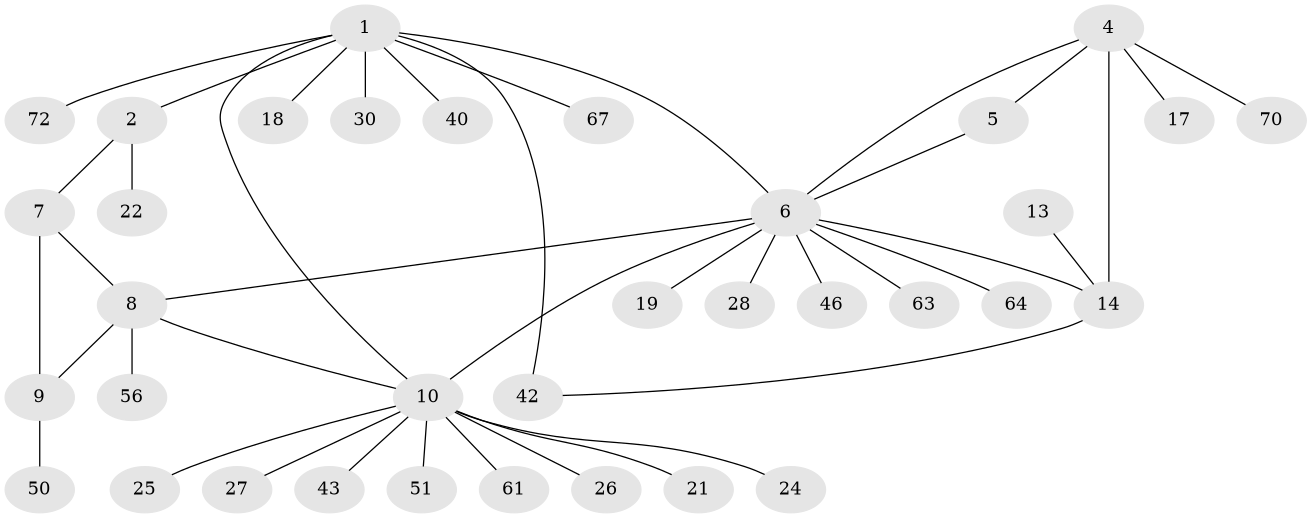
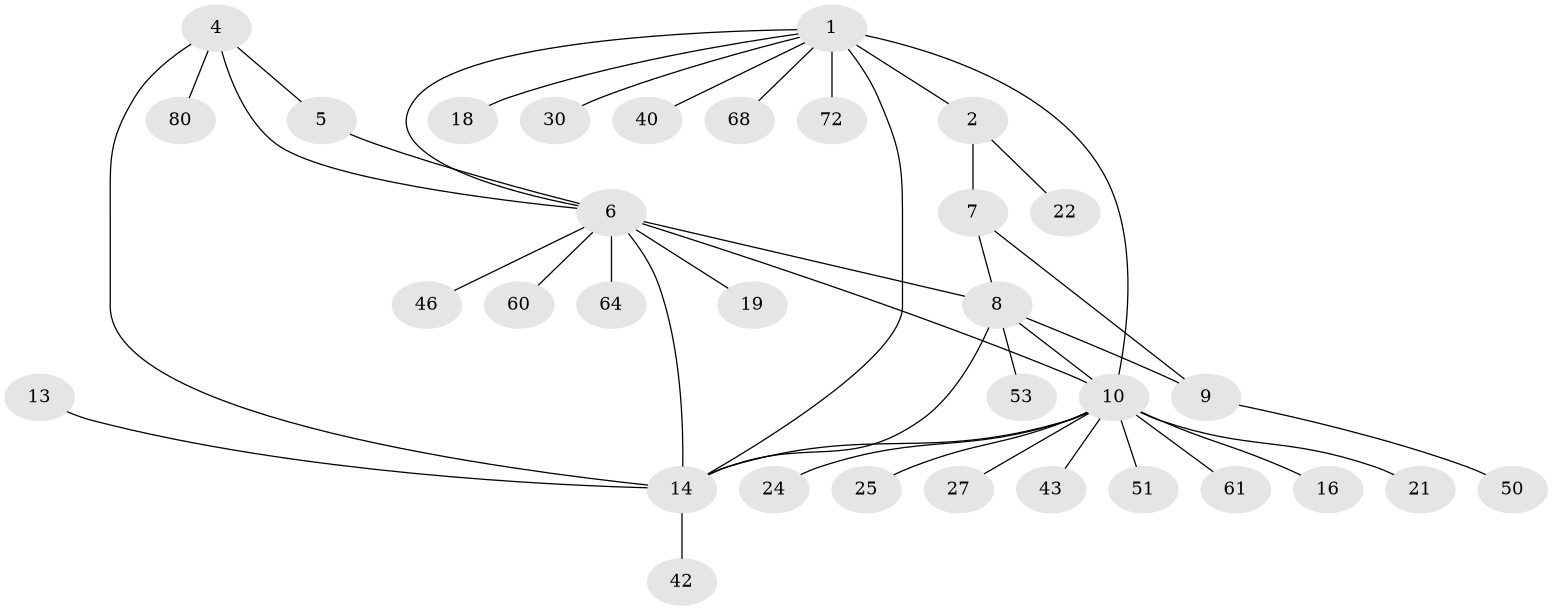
node "67": label "67" -> "68"
node "17": removed
node "70": label "70" -> "80"
edge "1" -- "42": now "1" -- "14"
node "28": removed
node "63": label "63" -> "60"
node "56": label "56" -> "53"
edge "8" -- "14": added
edge "10" -- "14": added
node "26": label "26" -> "16"
